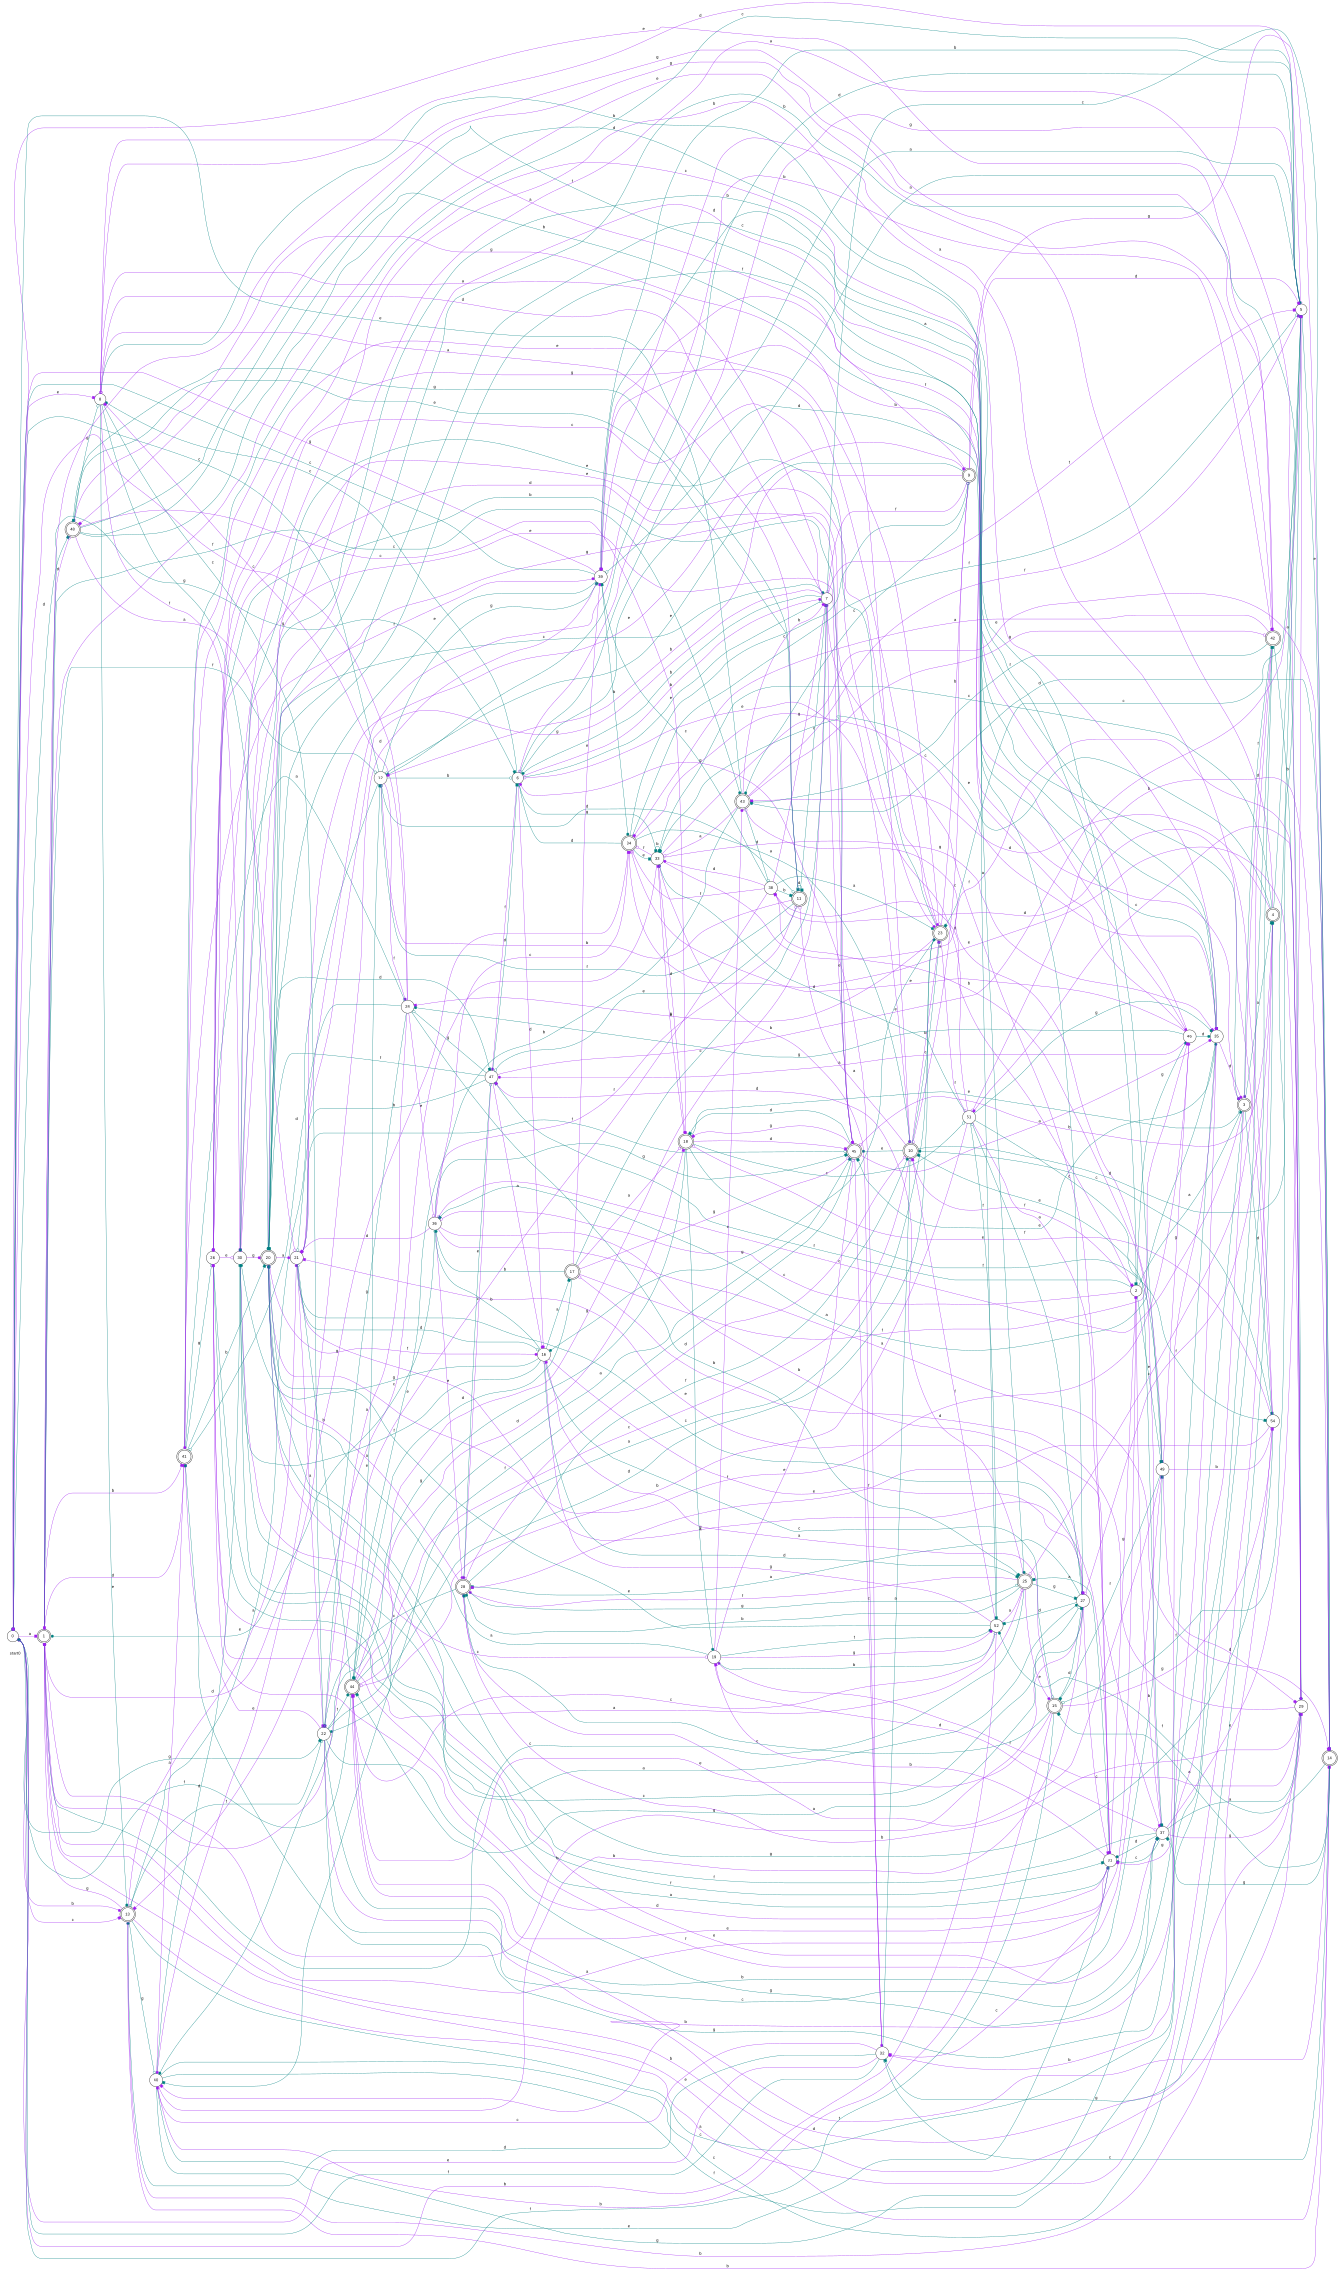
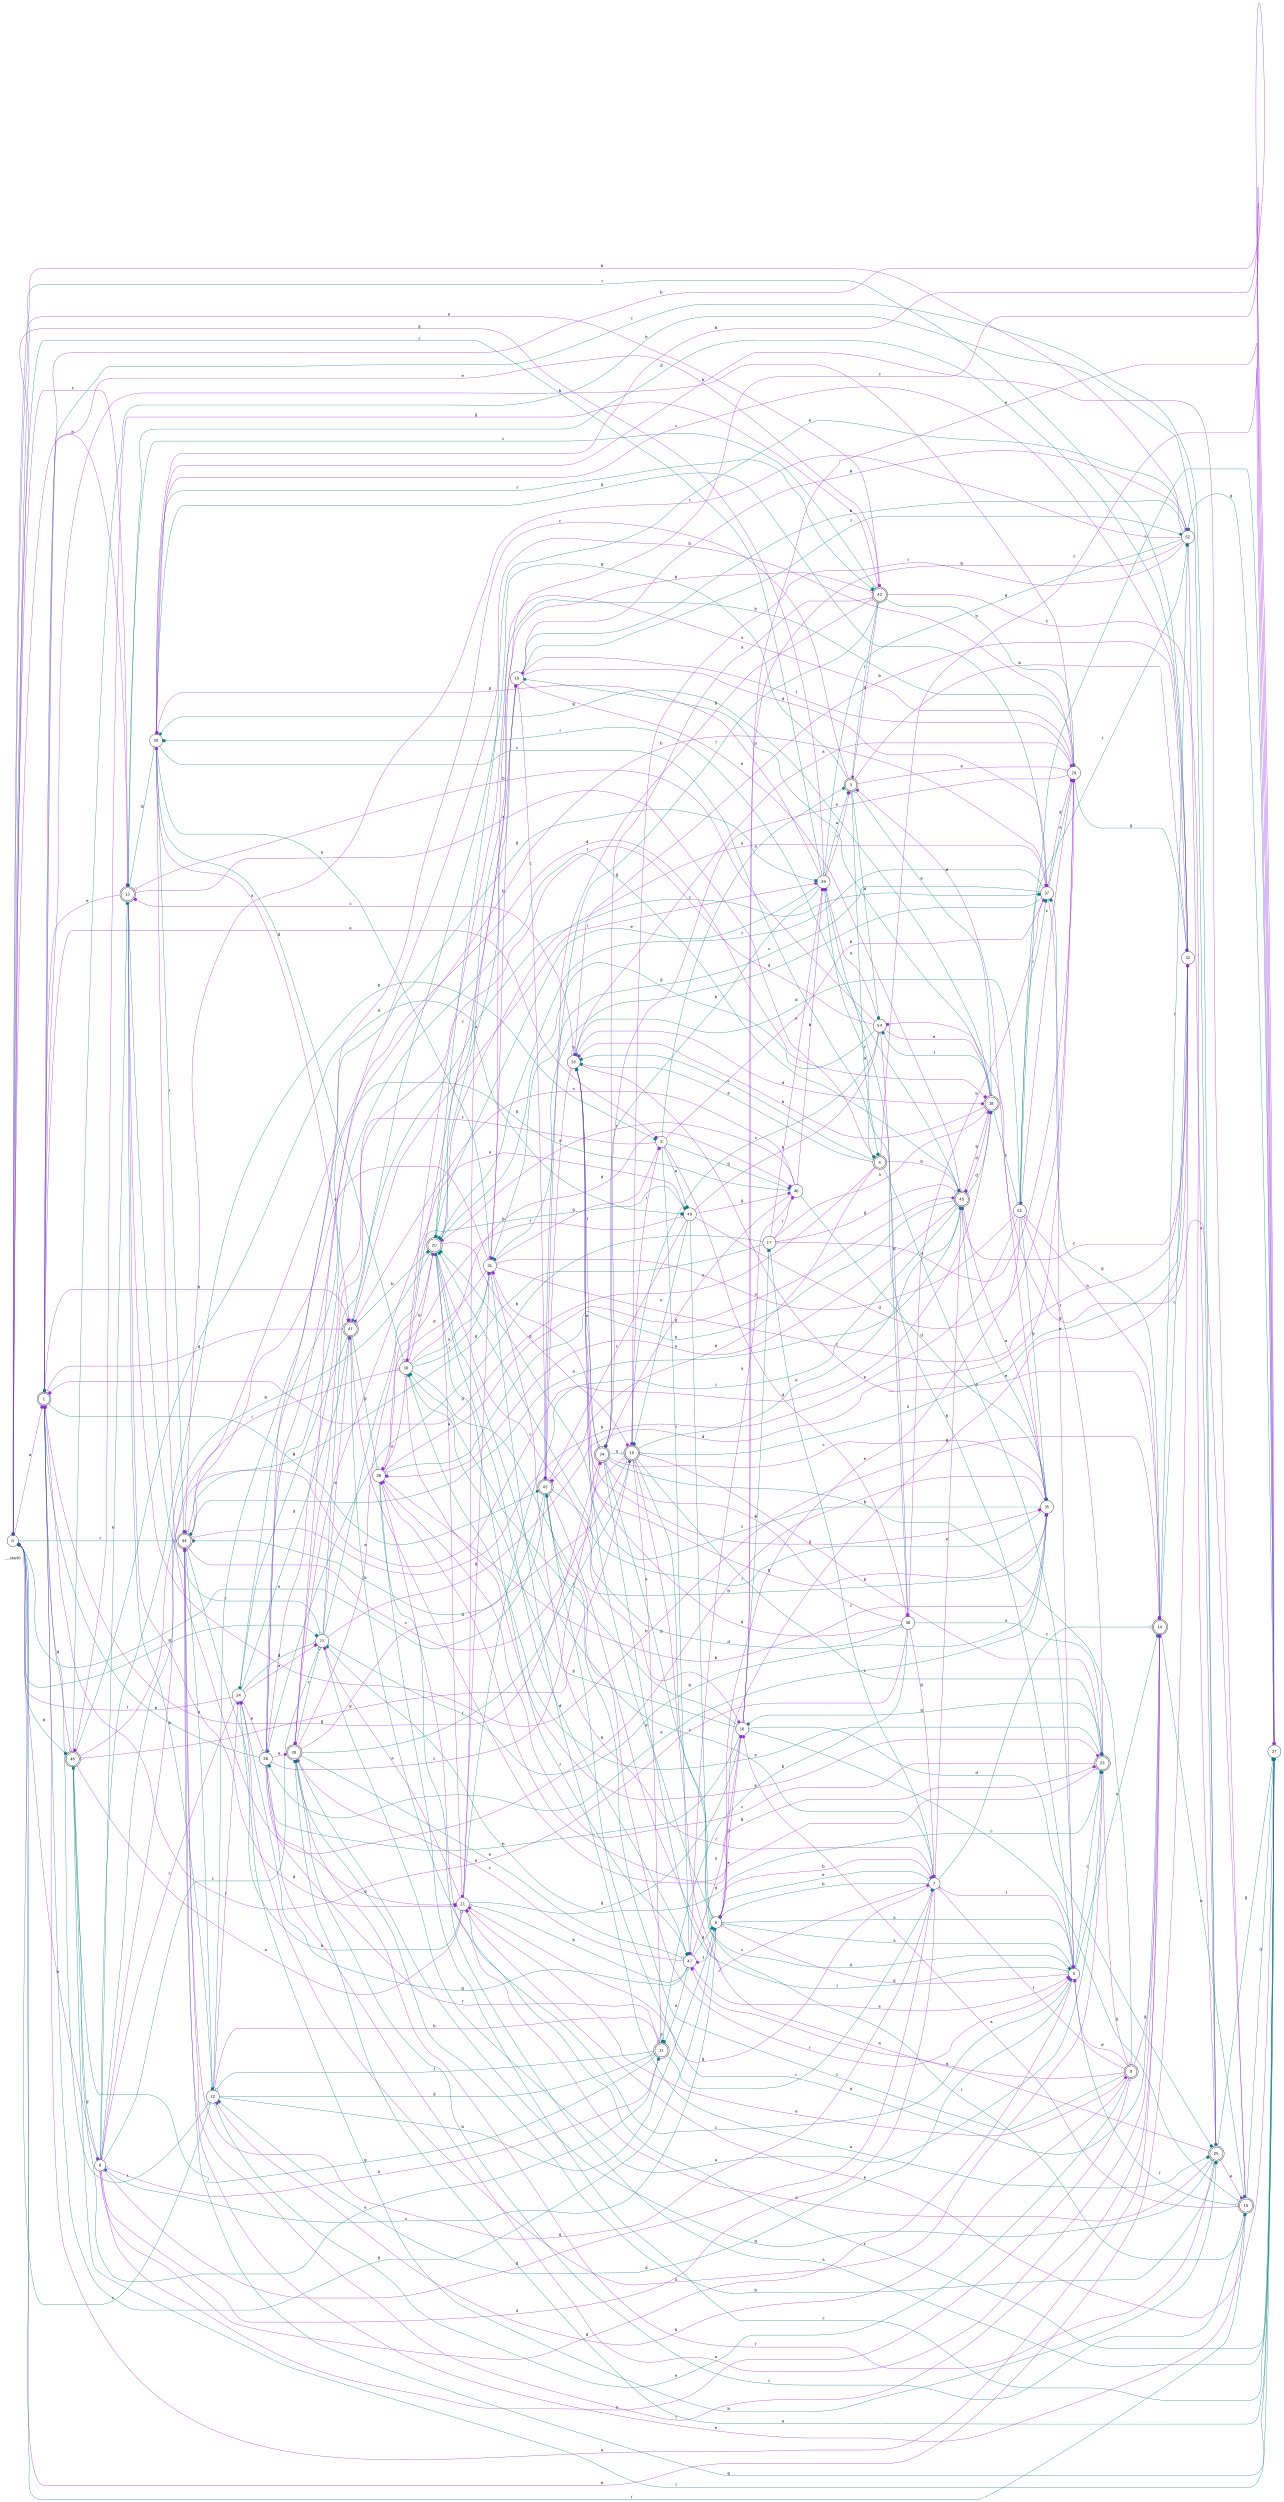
edge "24" -> "8": arrowhead box -> odot
edge "3" -> "29": added, label "e"
node "17": shape doublecircle -> circle
edge "22" -> "44": now "40" -> "44"
edge "13" -> "1": label "g" -> "e"
